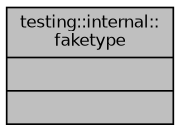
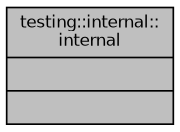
node "testing::internal::": text "faketype" -> "internal"
